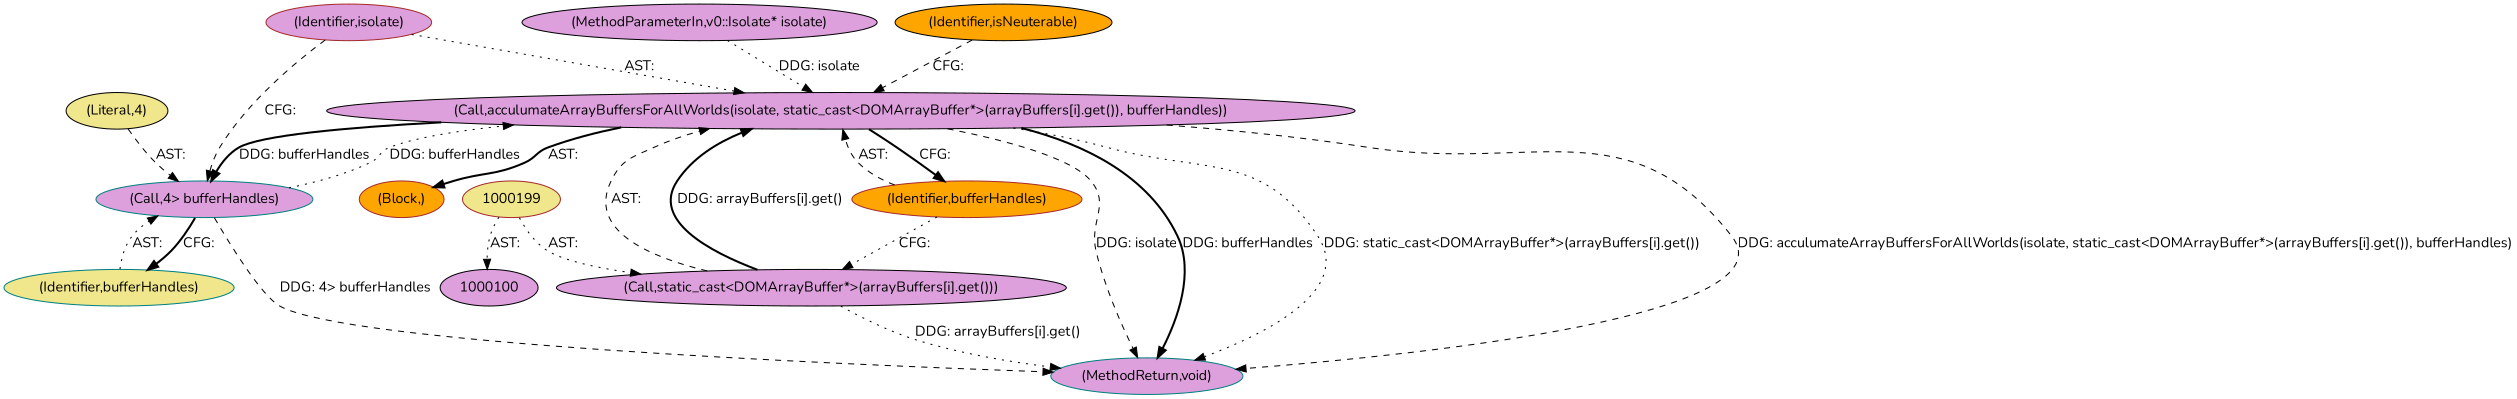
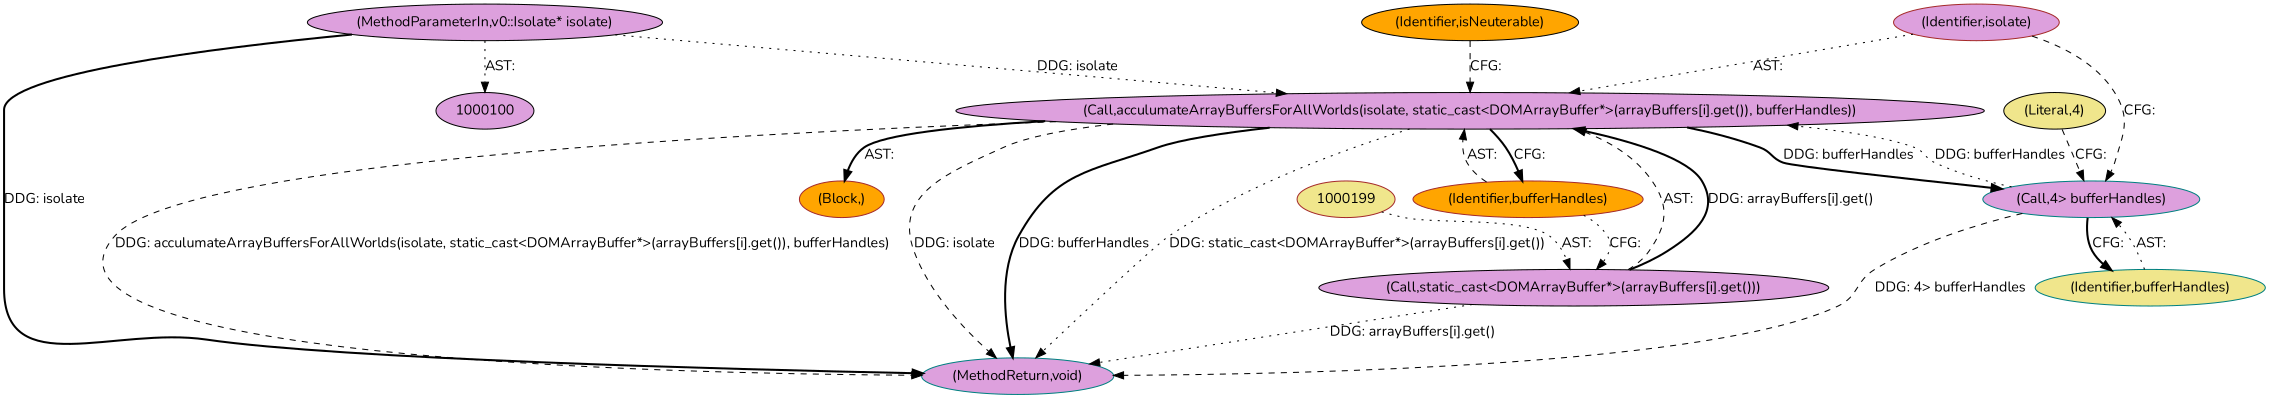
edge "(Literal,4)" -> "(Call,4> bufferHandles)": label "AST: " -> "CFG: "
edge "1000199" -> "1000100": now "(MethodParameterIn,v0::Isolate* isolate)" -> "1000100"
edge "(MethodParameterIn,v0::Isolate* isolate)" -> "(MethodReturn,void)": added, label "DDG: isolate"
